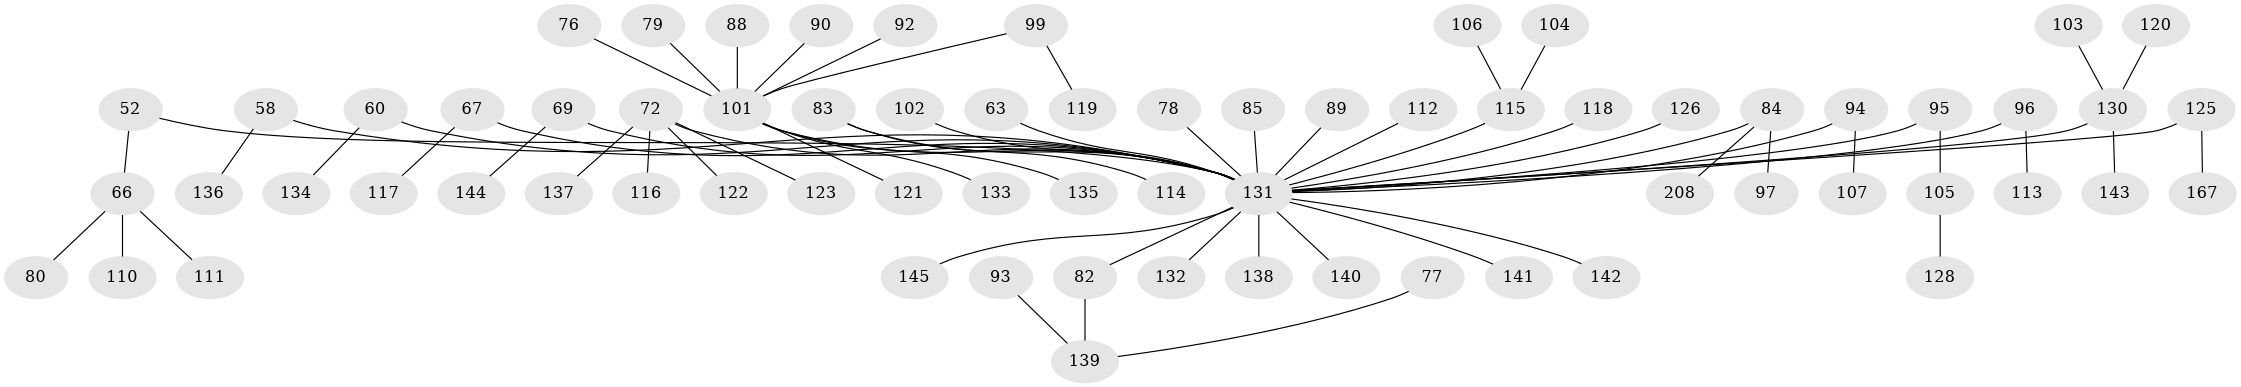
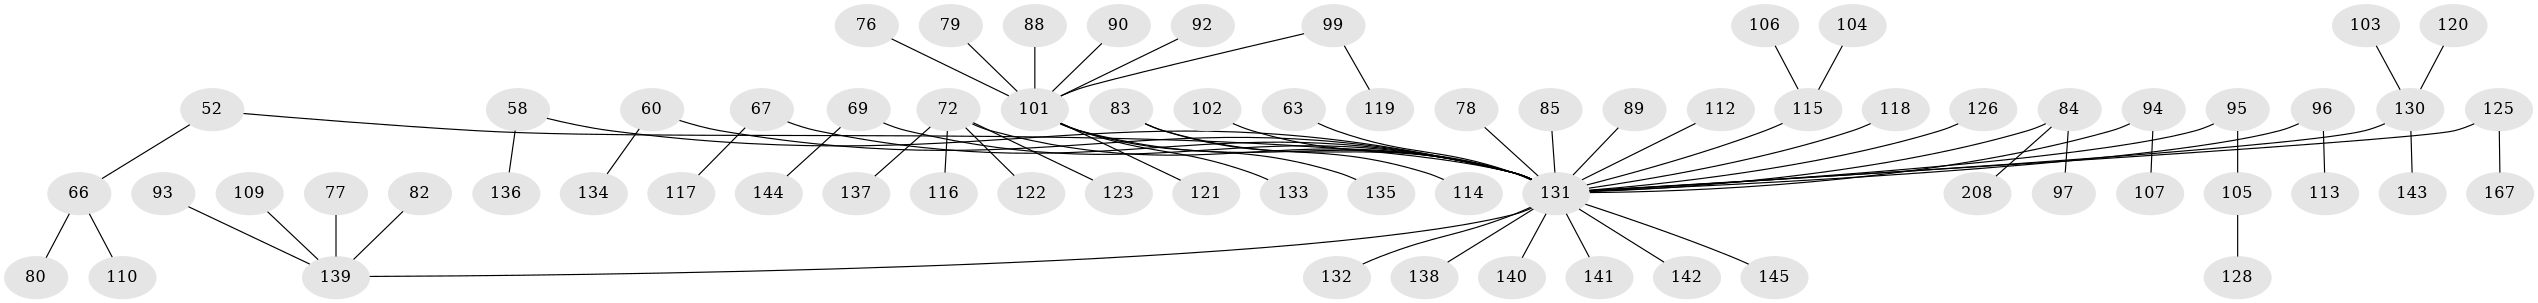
node "109": added
edge "131" -- "82": now "131" -- "139"
node "111": removed
